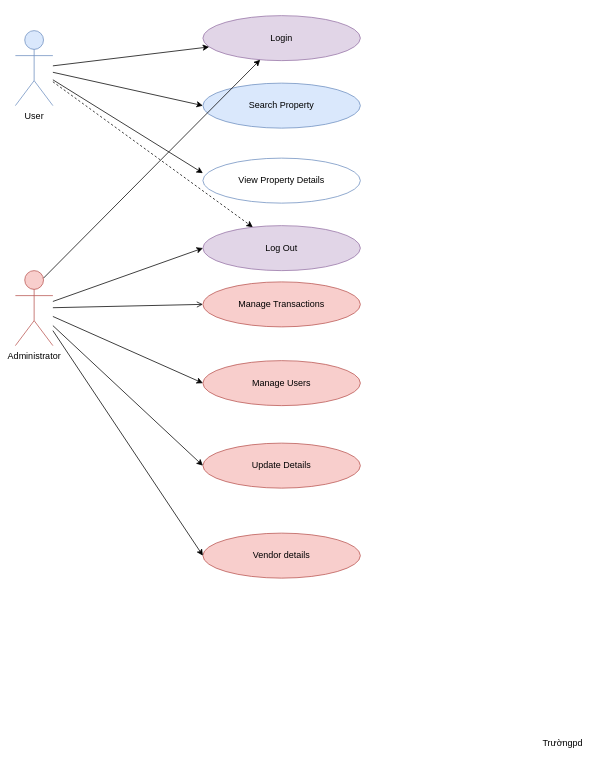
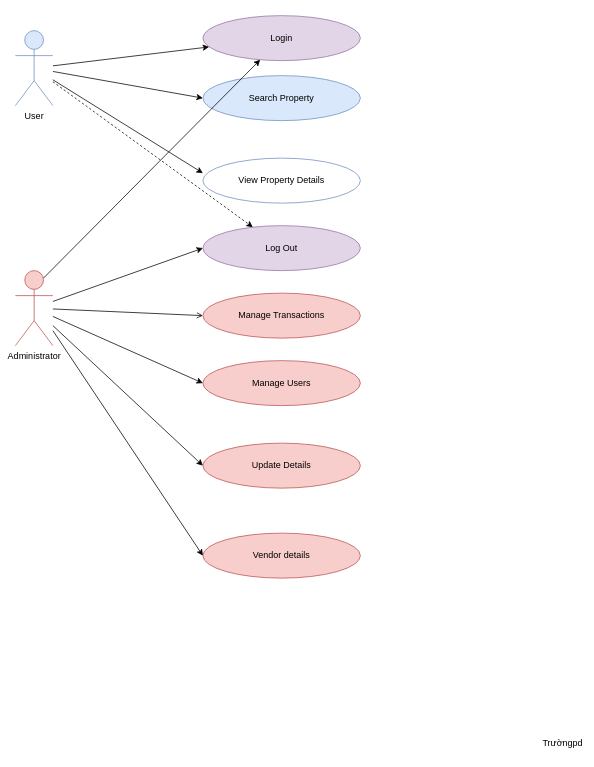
node "Search Property": moved (282, 105) -> (282, 98)
node "Manage Transactions": moved (282, 304) -> (282, 315)
